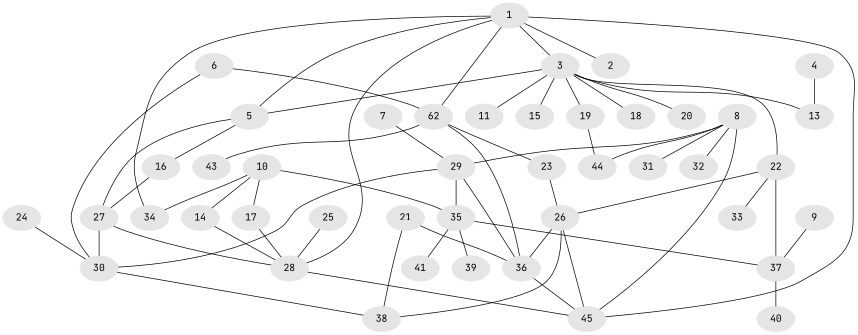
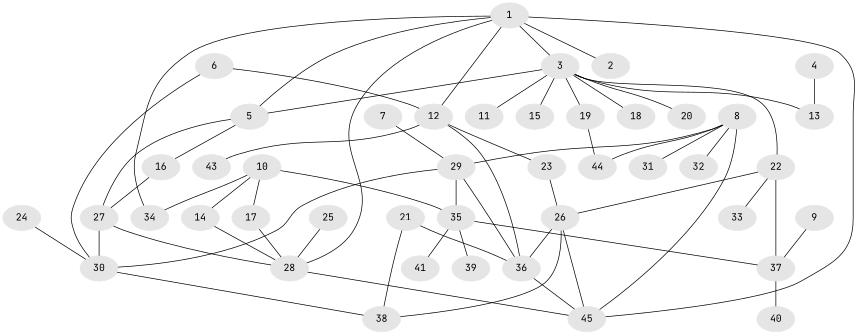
node "62": label "62" -> "12"
